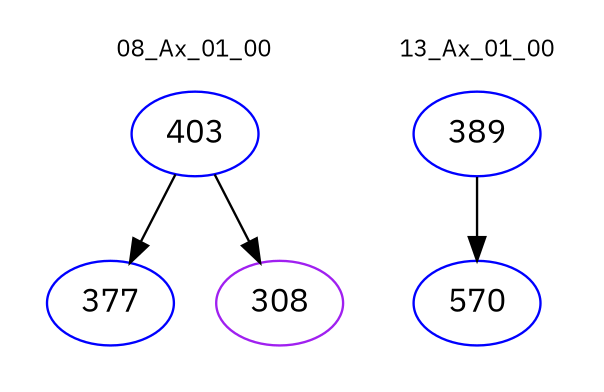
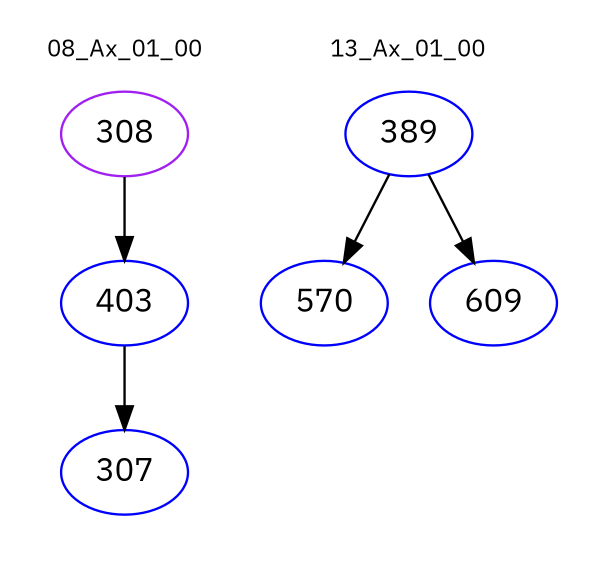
edge "403" -> "308": reversed
node "377": label "377" -> "307"
node "609": added
